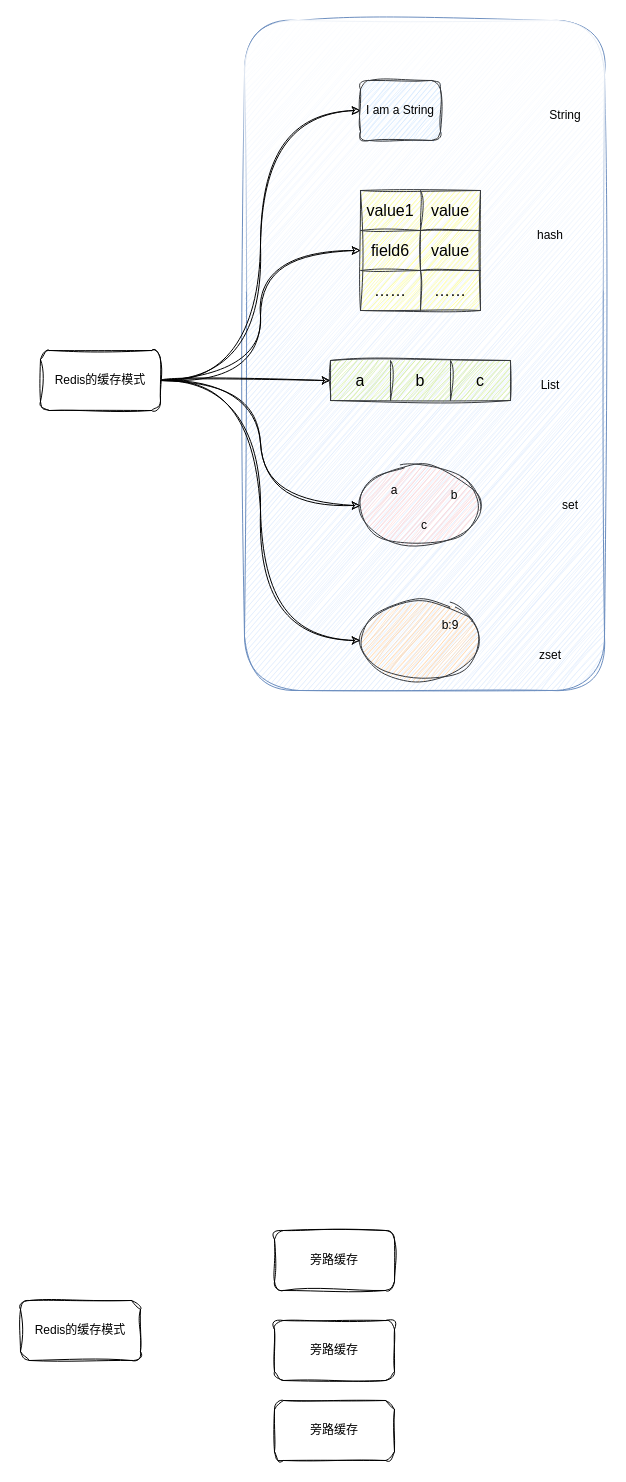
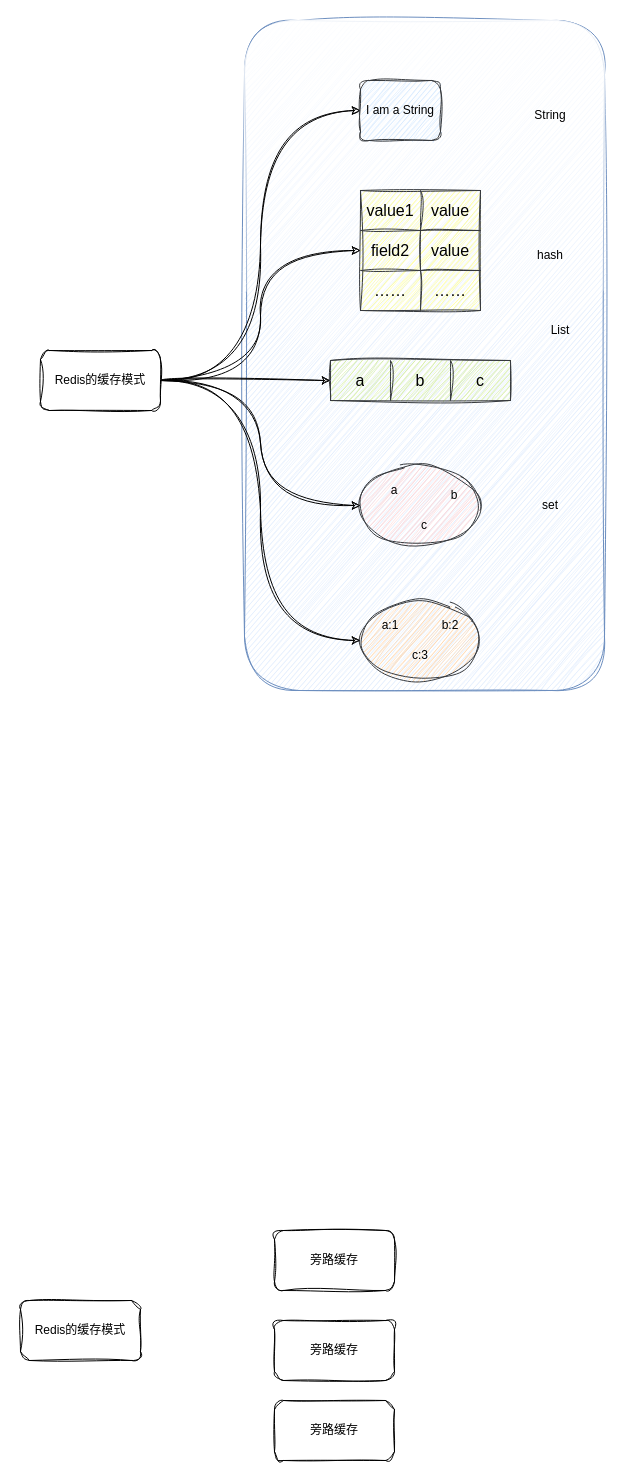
node "String": moved (566, 116) -> (551, 116)
node "hash": moved (551, 236) -> (551, 256)
node "field6": label "field6" -> "field2"
node "List": moved (551, 386) -> (561, 331)
node "set": moved (571, 506) -> (551, 506)
node "a:1": added
node "b:9": label "b:9" -> "b:2"
node "c:3": added
node "zset": removed
